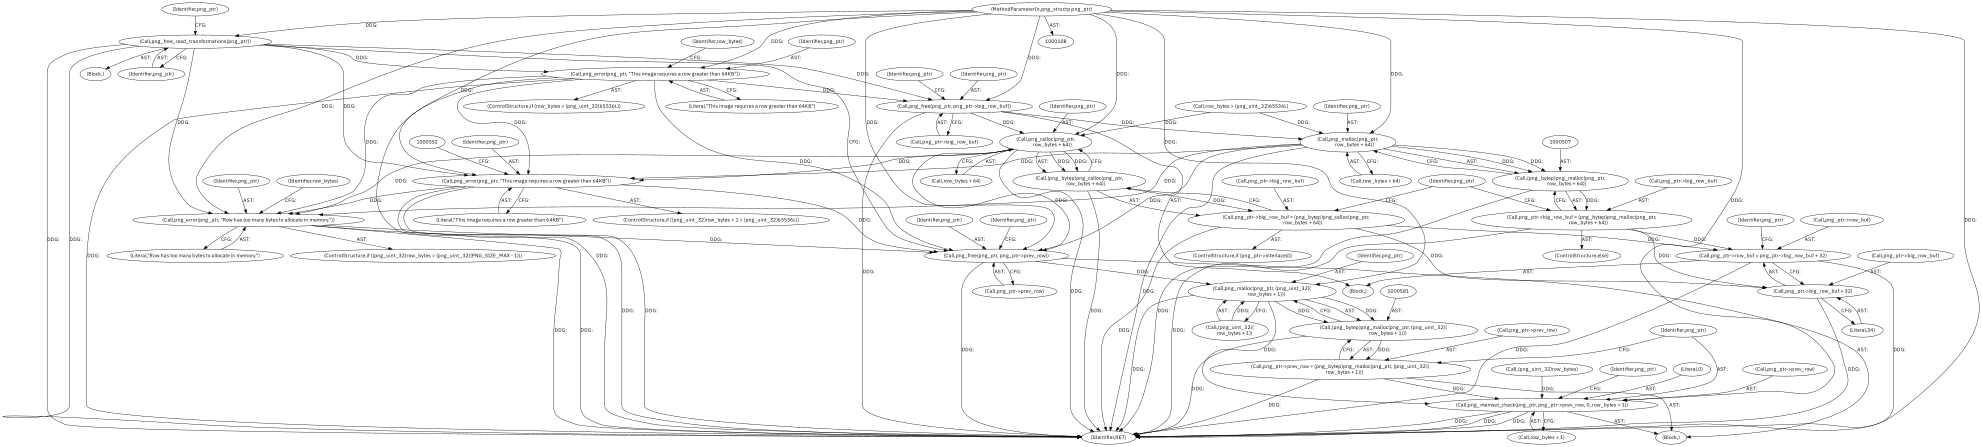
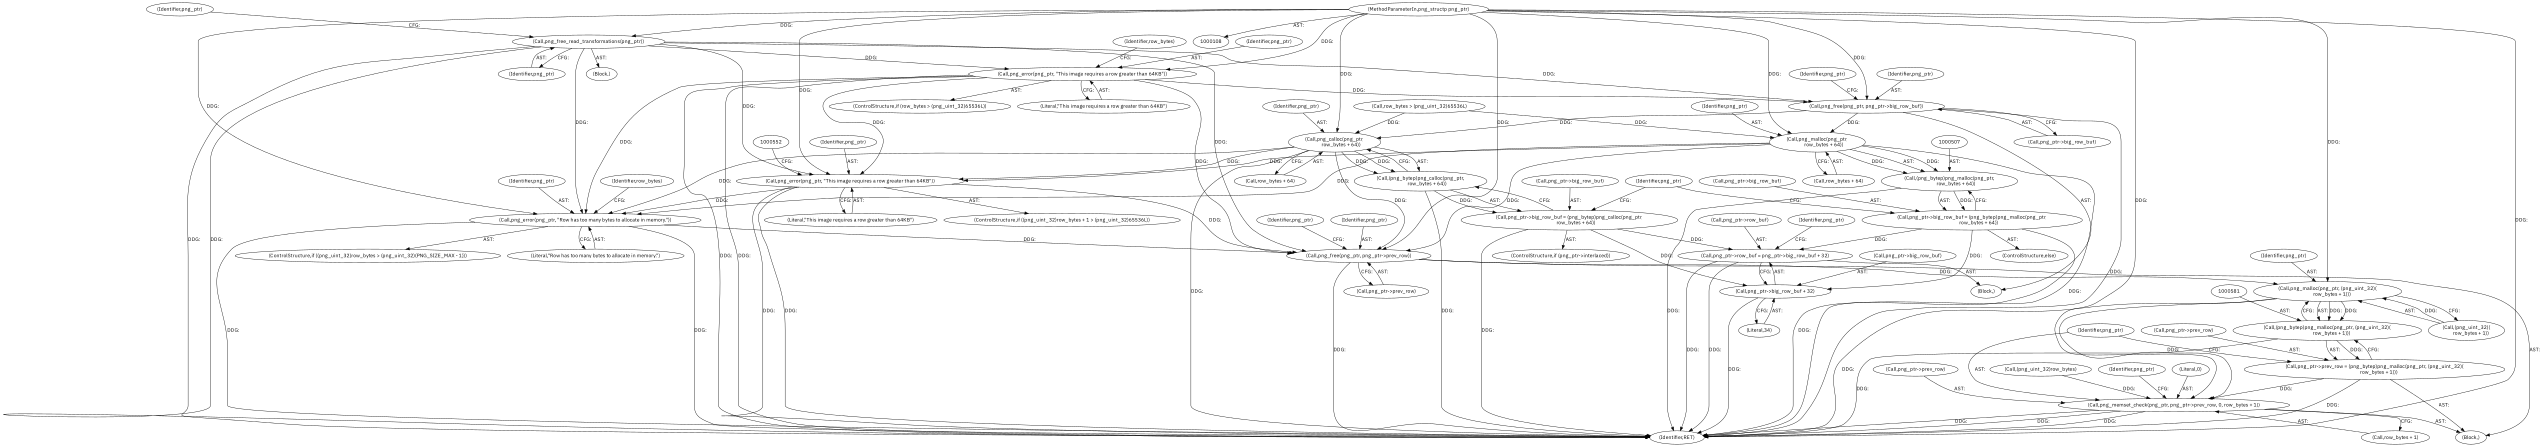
edge "(Call,png_free_read_transformations(png_ptr))" -> "(Call,png_free(png_ptr, png_ptr->prev_row))": label "CFG: " -> "DDG: "
edge "(Call,(png_bytep)png_malloc(png_ptr, row_bytes + 64))" -> "(Call,png_malloc(png_ptr, row_bytes + 64))": removed, label "CFG:"
